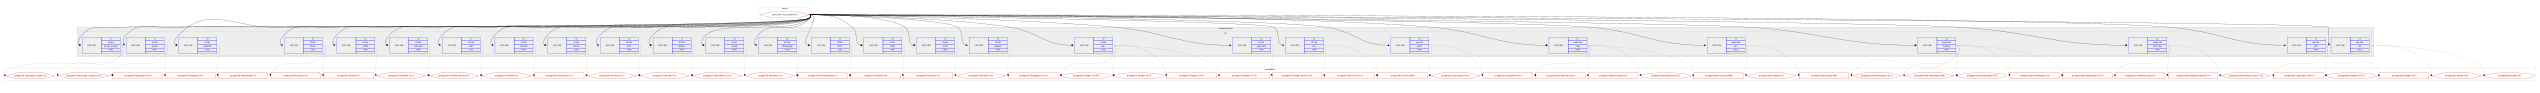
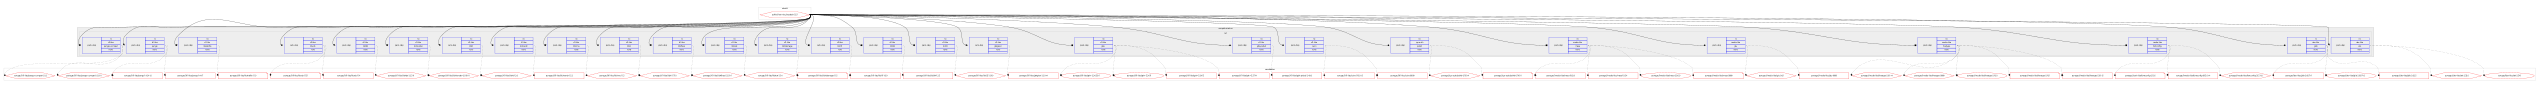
node "portage://dev-libs/pangox-2.60.7-r1": label "portage://dev-libs/pangox-2.60.7-r1" -> "portage://dev-libs/glib-2.60.7-r1"
